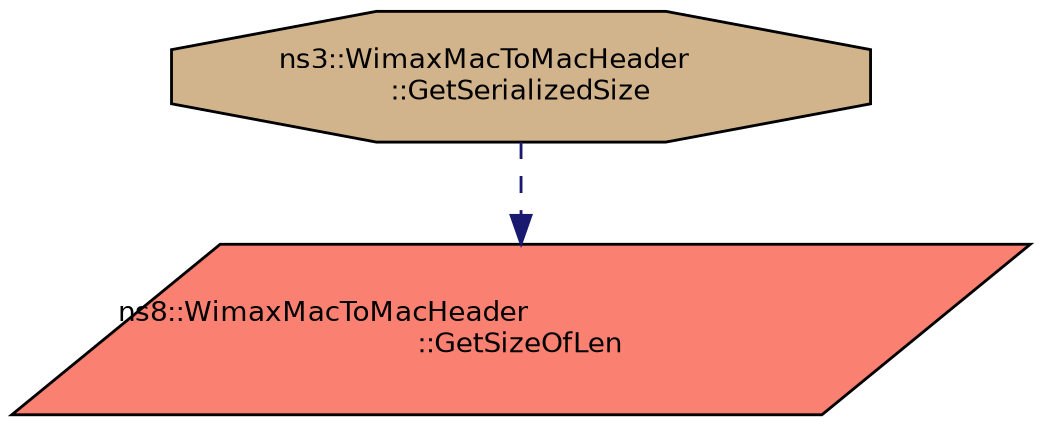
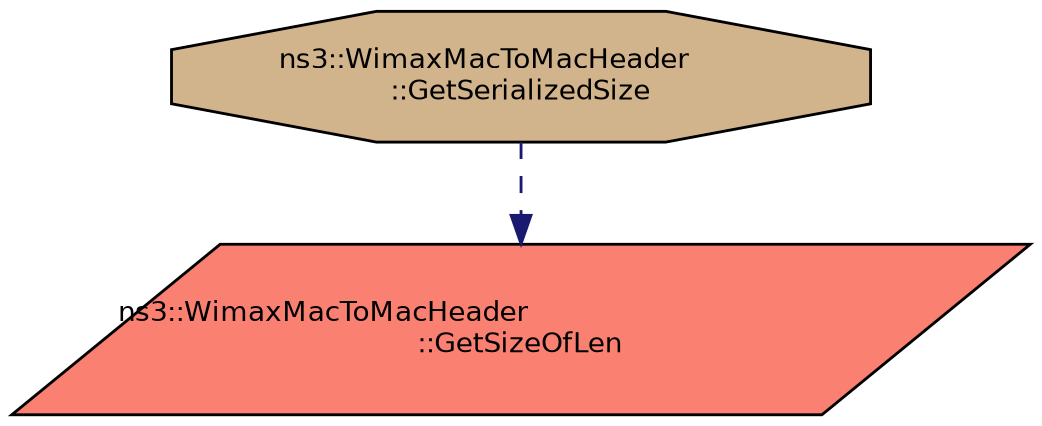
node "ns8::WimaxMacToMacHeader ::GetSizeOfLen": label "ns8::WimaxMacToMacHeader ::GetSizeOfLen" -> "ns3::WimaxMacToMacHeader ::GetSizeOfLen"
